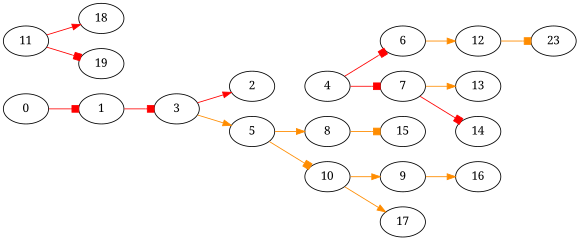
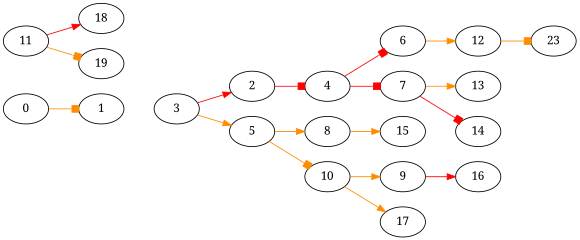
edge "11" -> "19": color red -> darkorange
edge "2" -> "4": added
edge "0" -> "1": color red -> darkorange
edge "1" -> "3": removed
edge "8" -> "15": arrowhead box -> normal
edge "9" -> "16": color darkorange -> red
